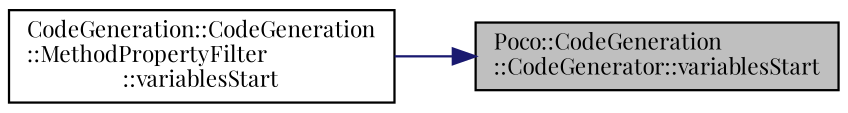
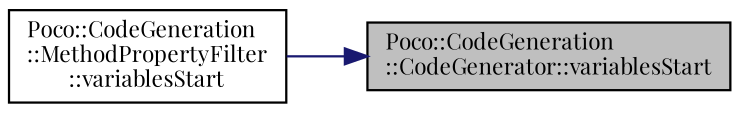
node "CodeGeneration::CodeGeneration ::MethodPropertyFilter ::variablesStart": label "CodeGeneration::CodeGeneration ::MethodPropertyFilter ::variablesStart" -> "Poco::CodeGeneration ::MethodPropertyFilter ::variablesStart"
